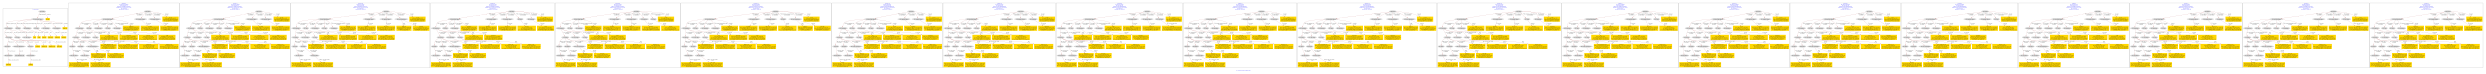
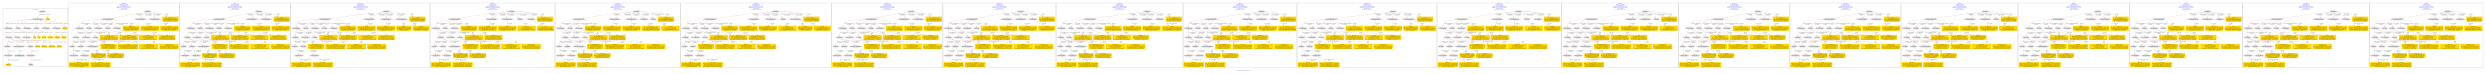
node "BirthDate": fillcolor gold -> lightgray
